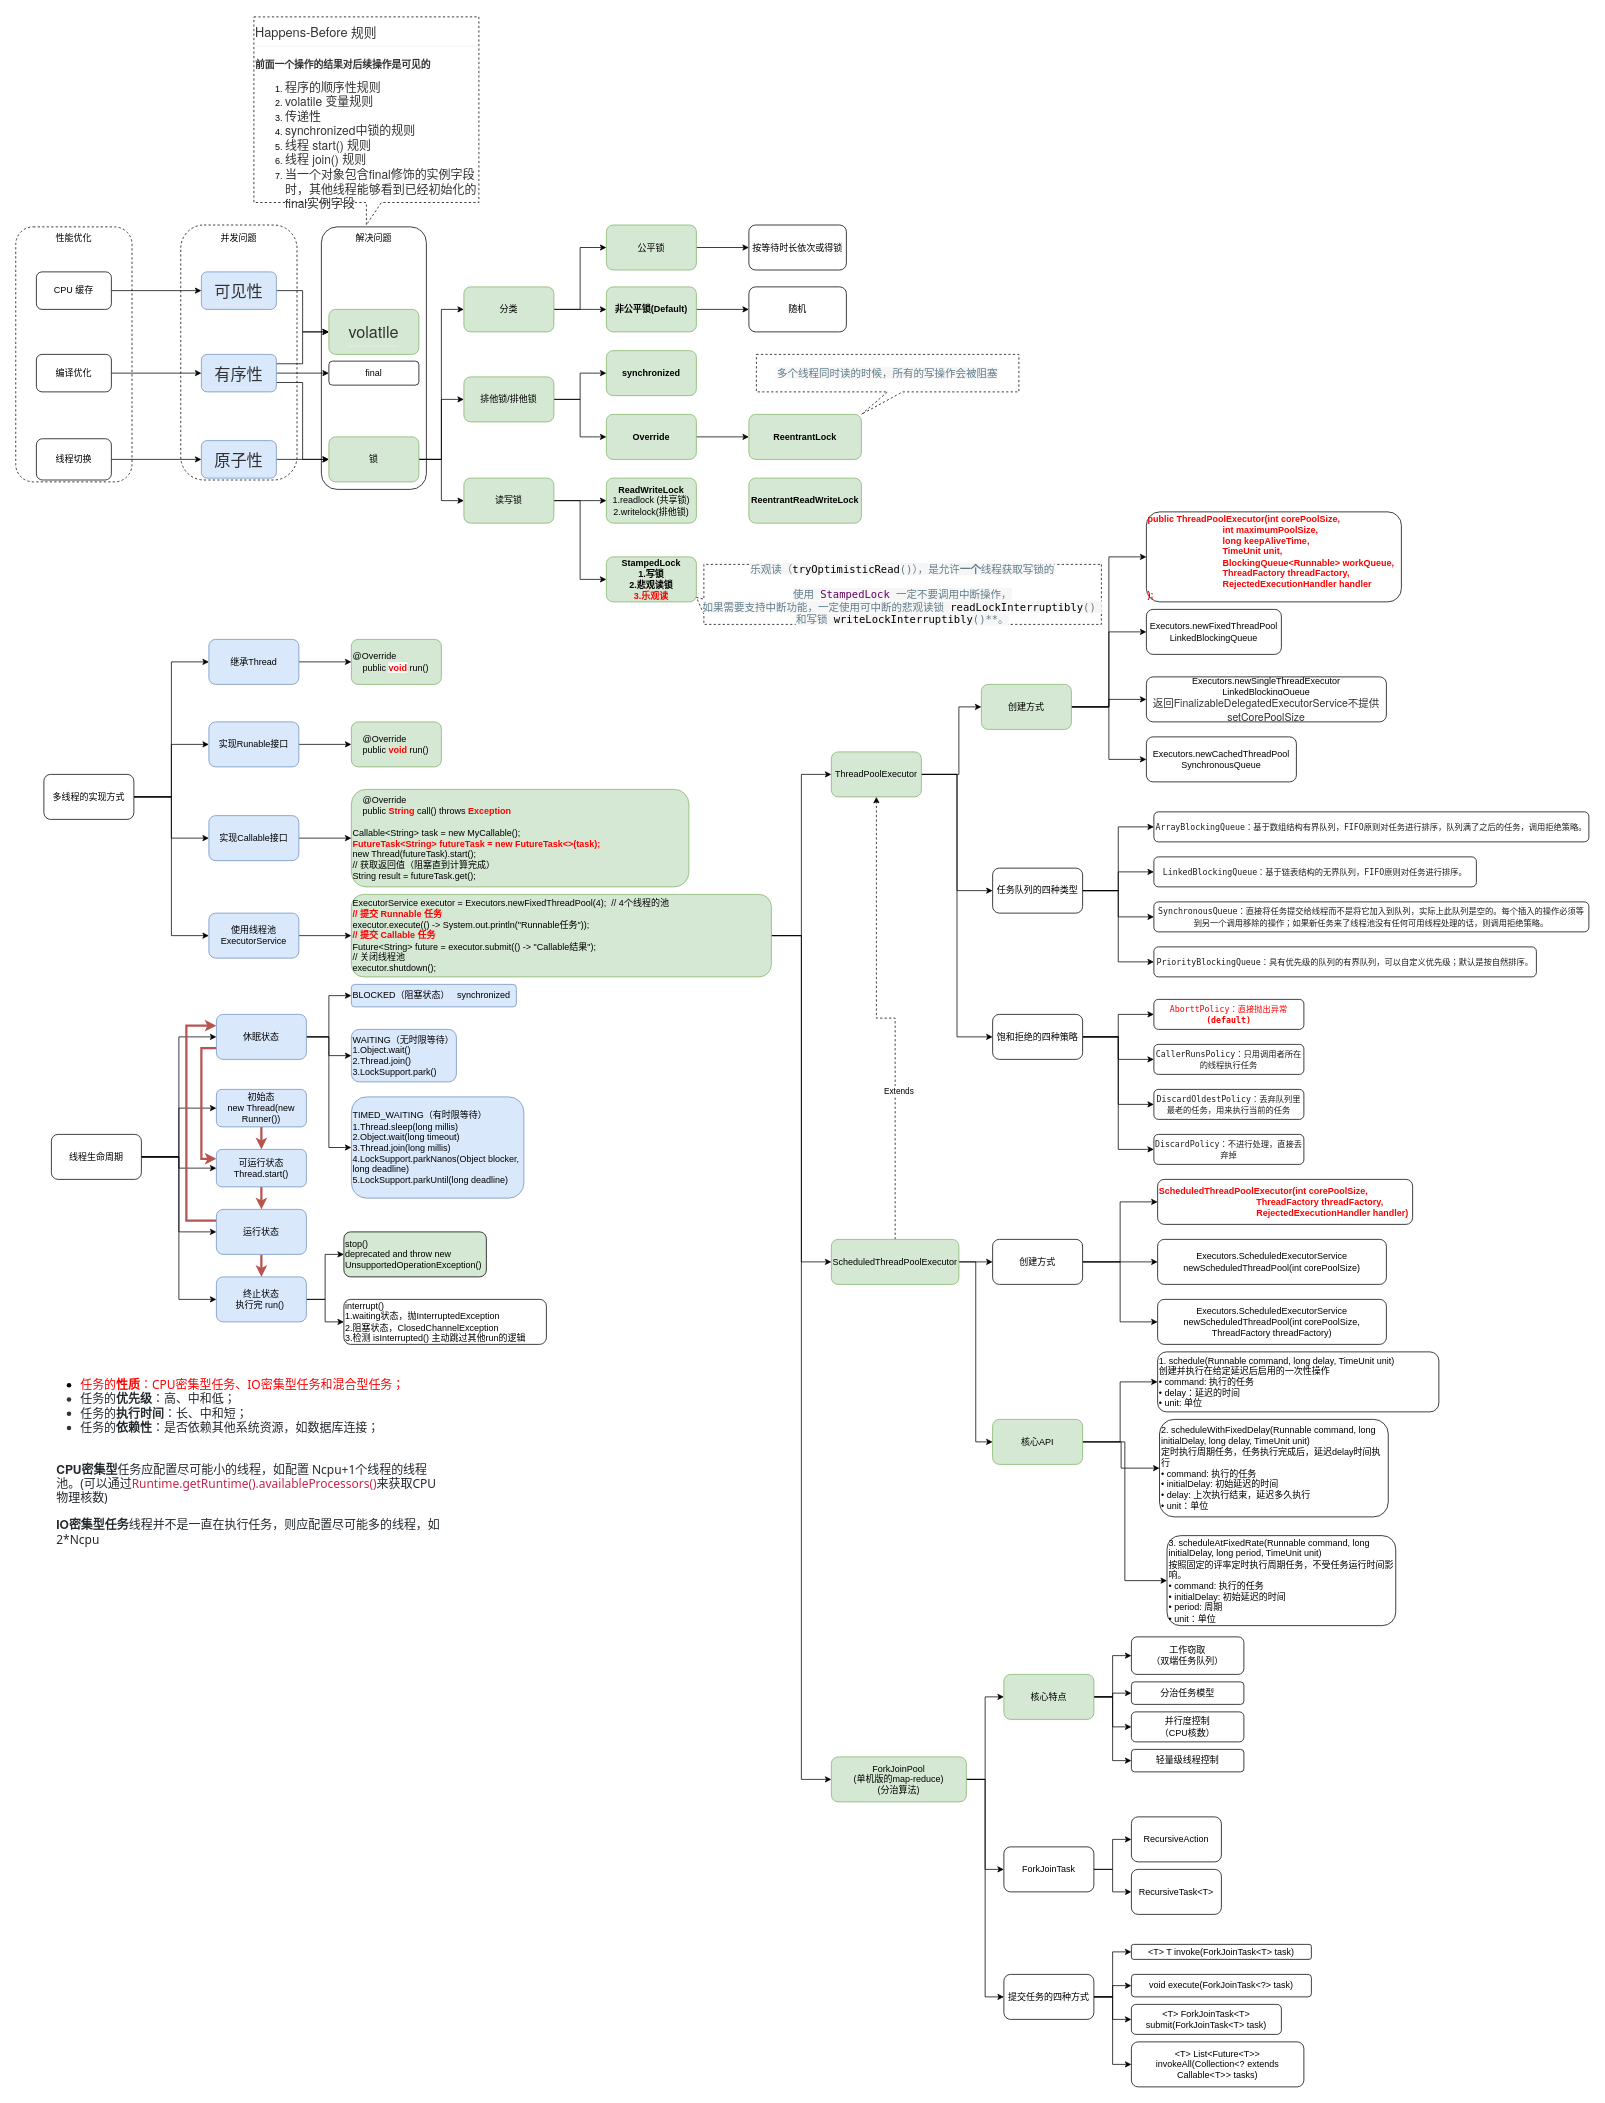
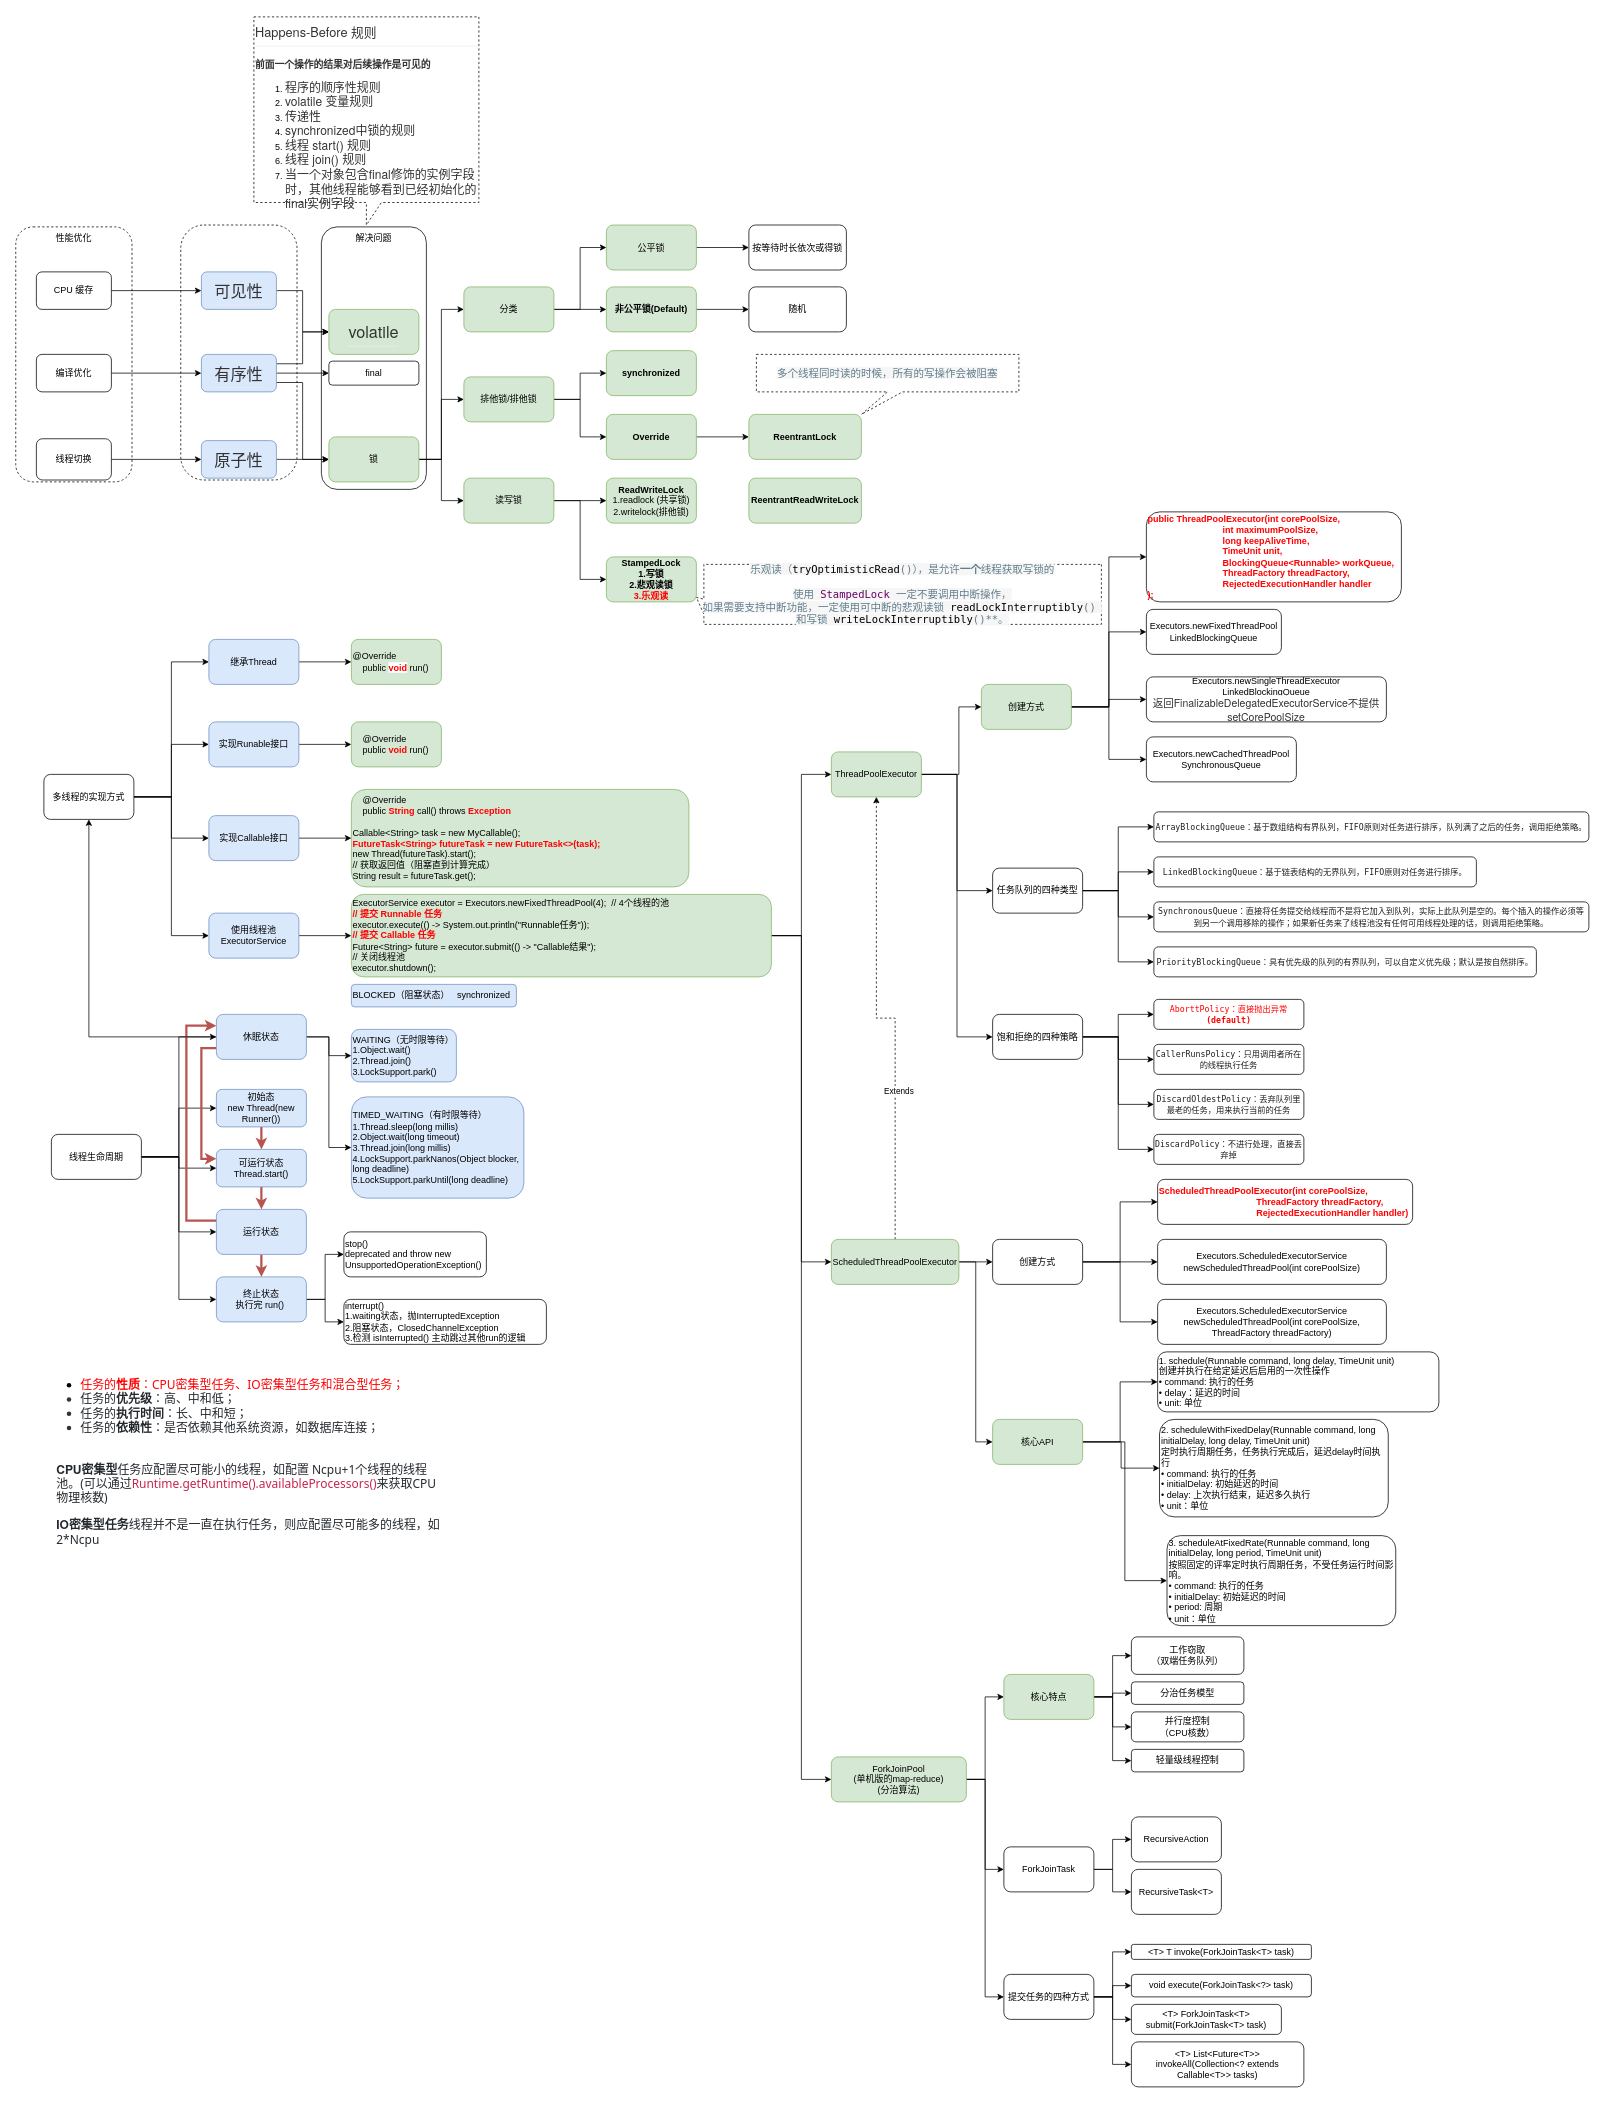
node "并发问题": removed
edge "休眠状态" -> "BLOCKED（阻塞状态） synchronized": now "休眠状态" -> "多线程的实现方式"
node "stop() deprecated and throw new UnsupportedOperationException()": fillcolor #d5e8d4 -> #ffffff
